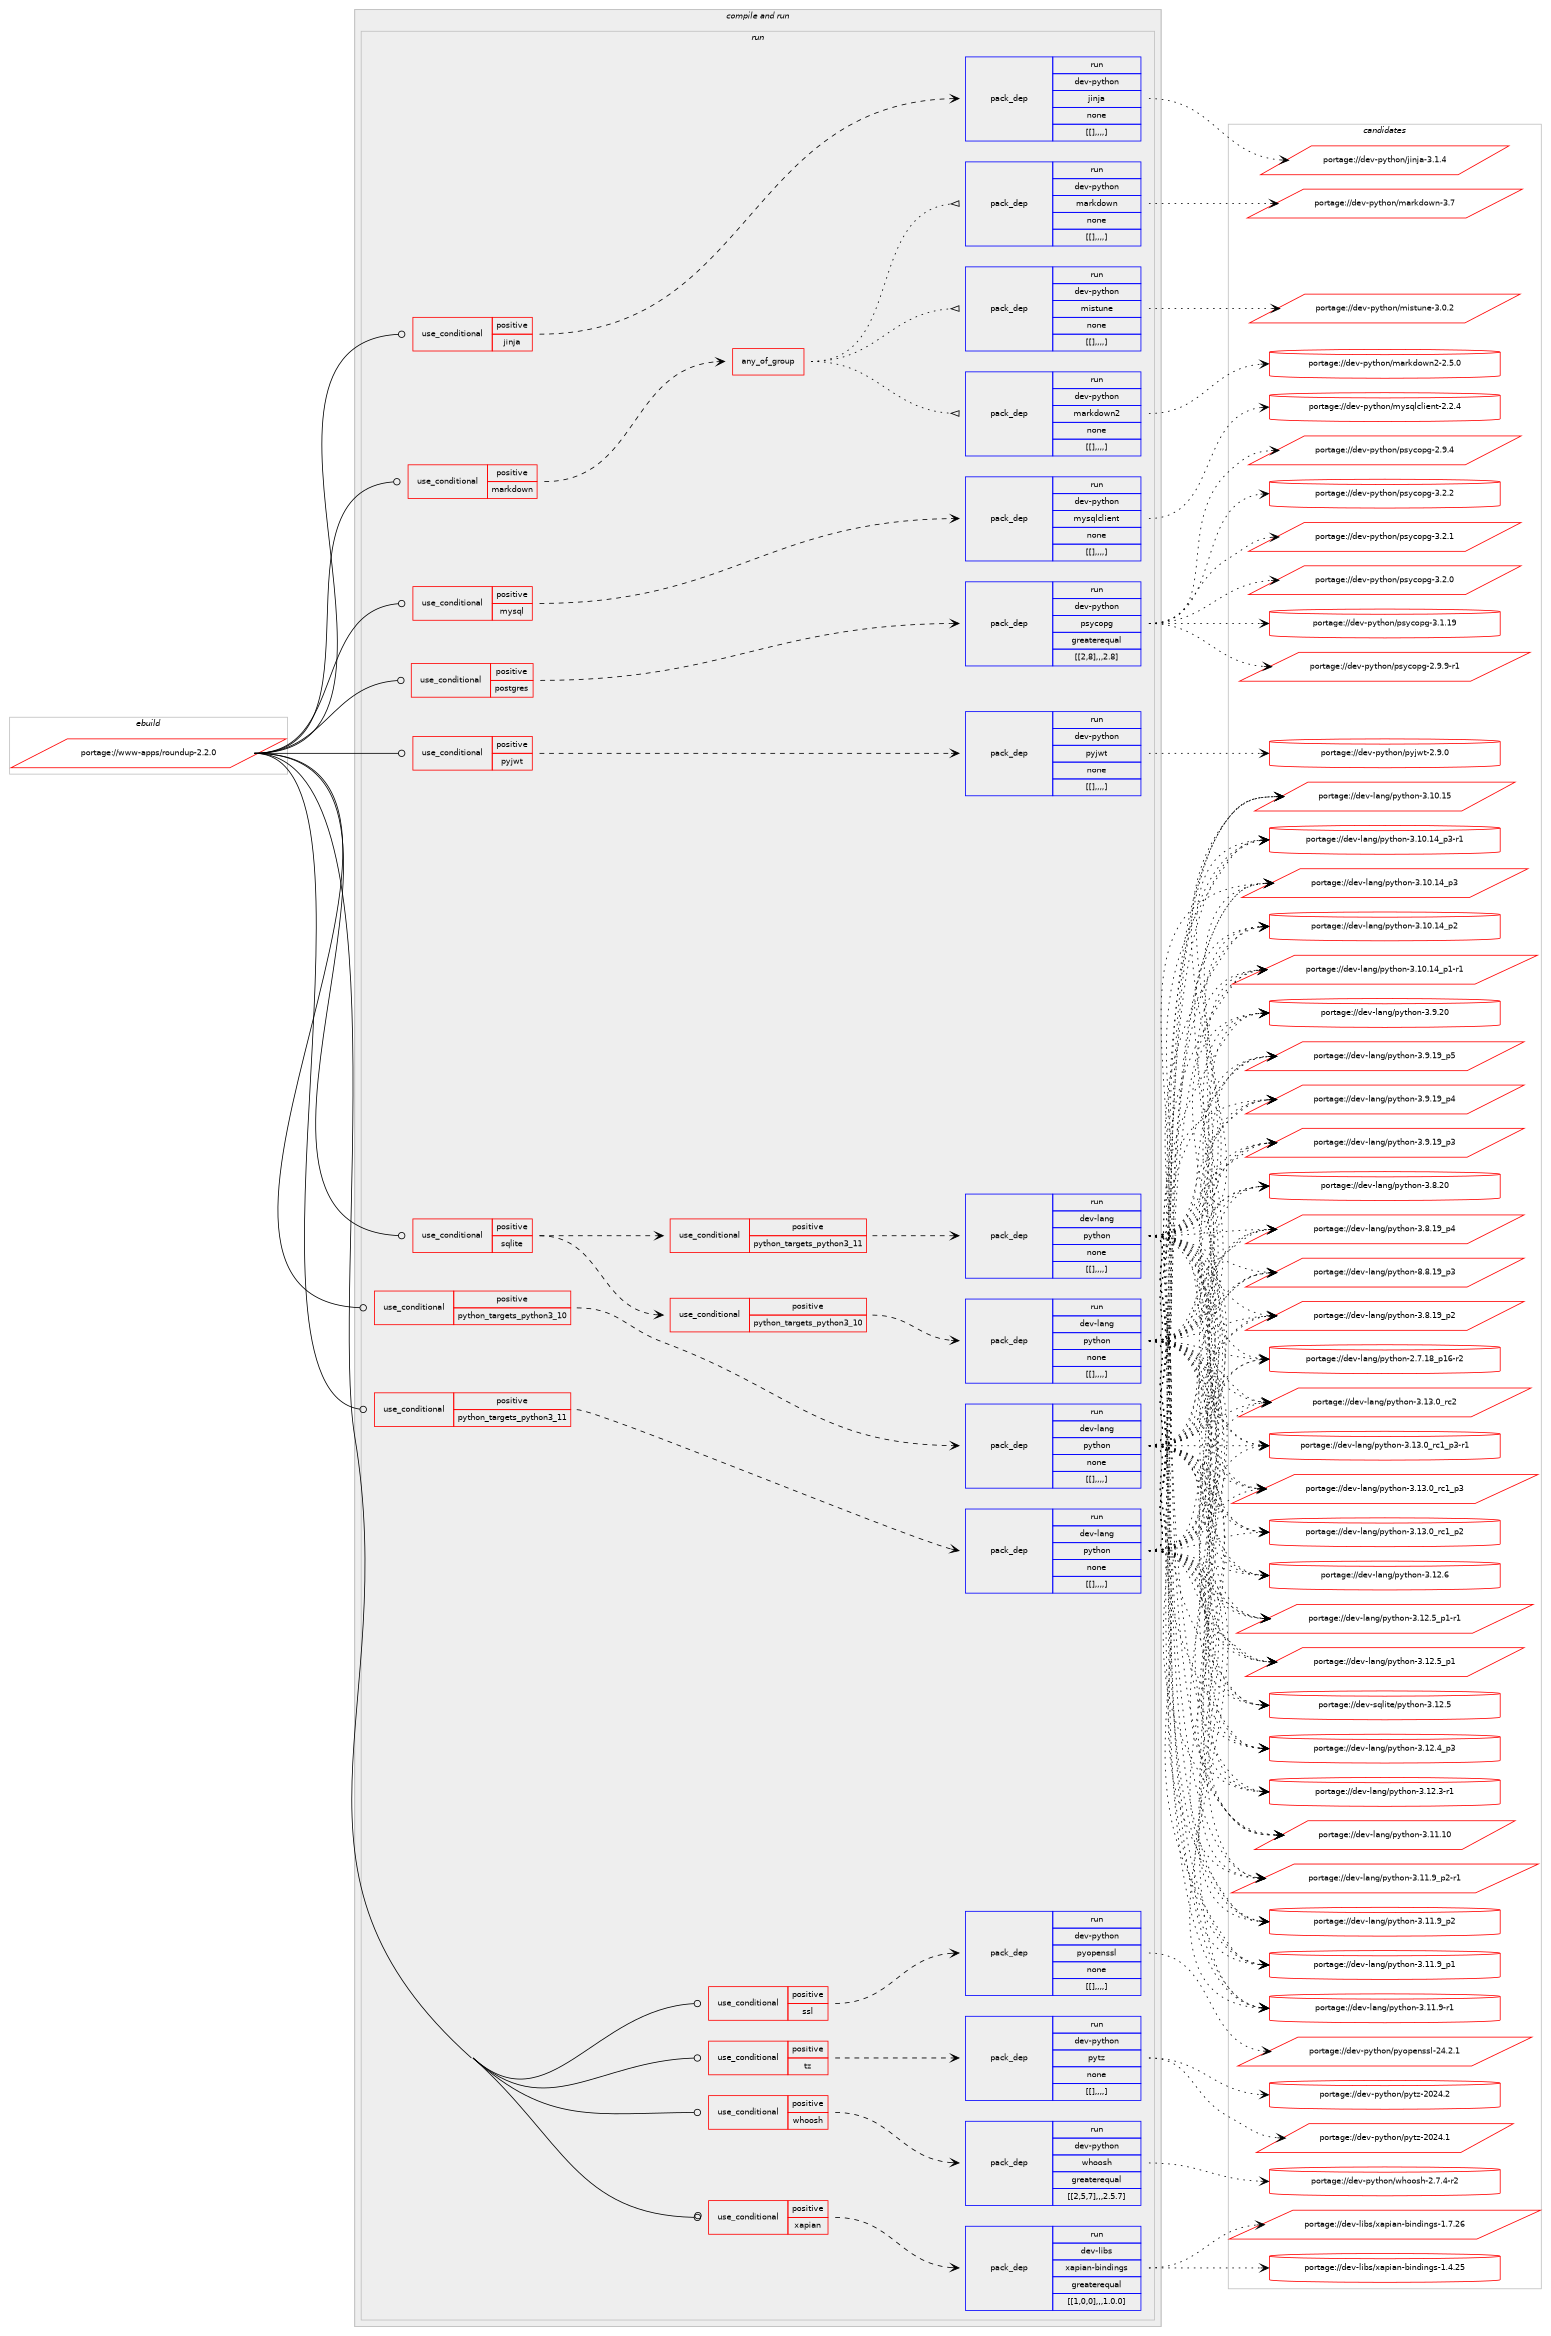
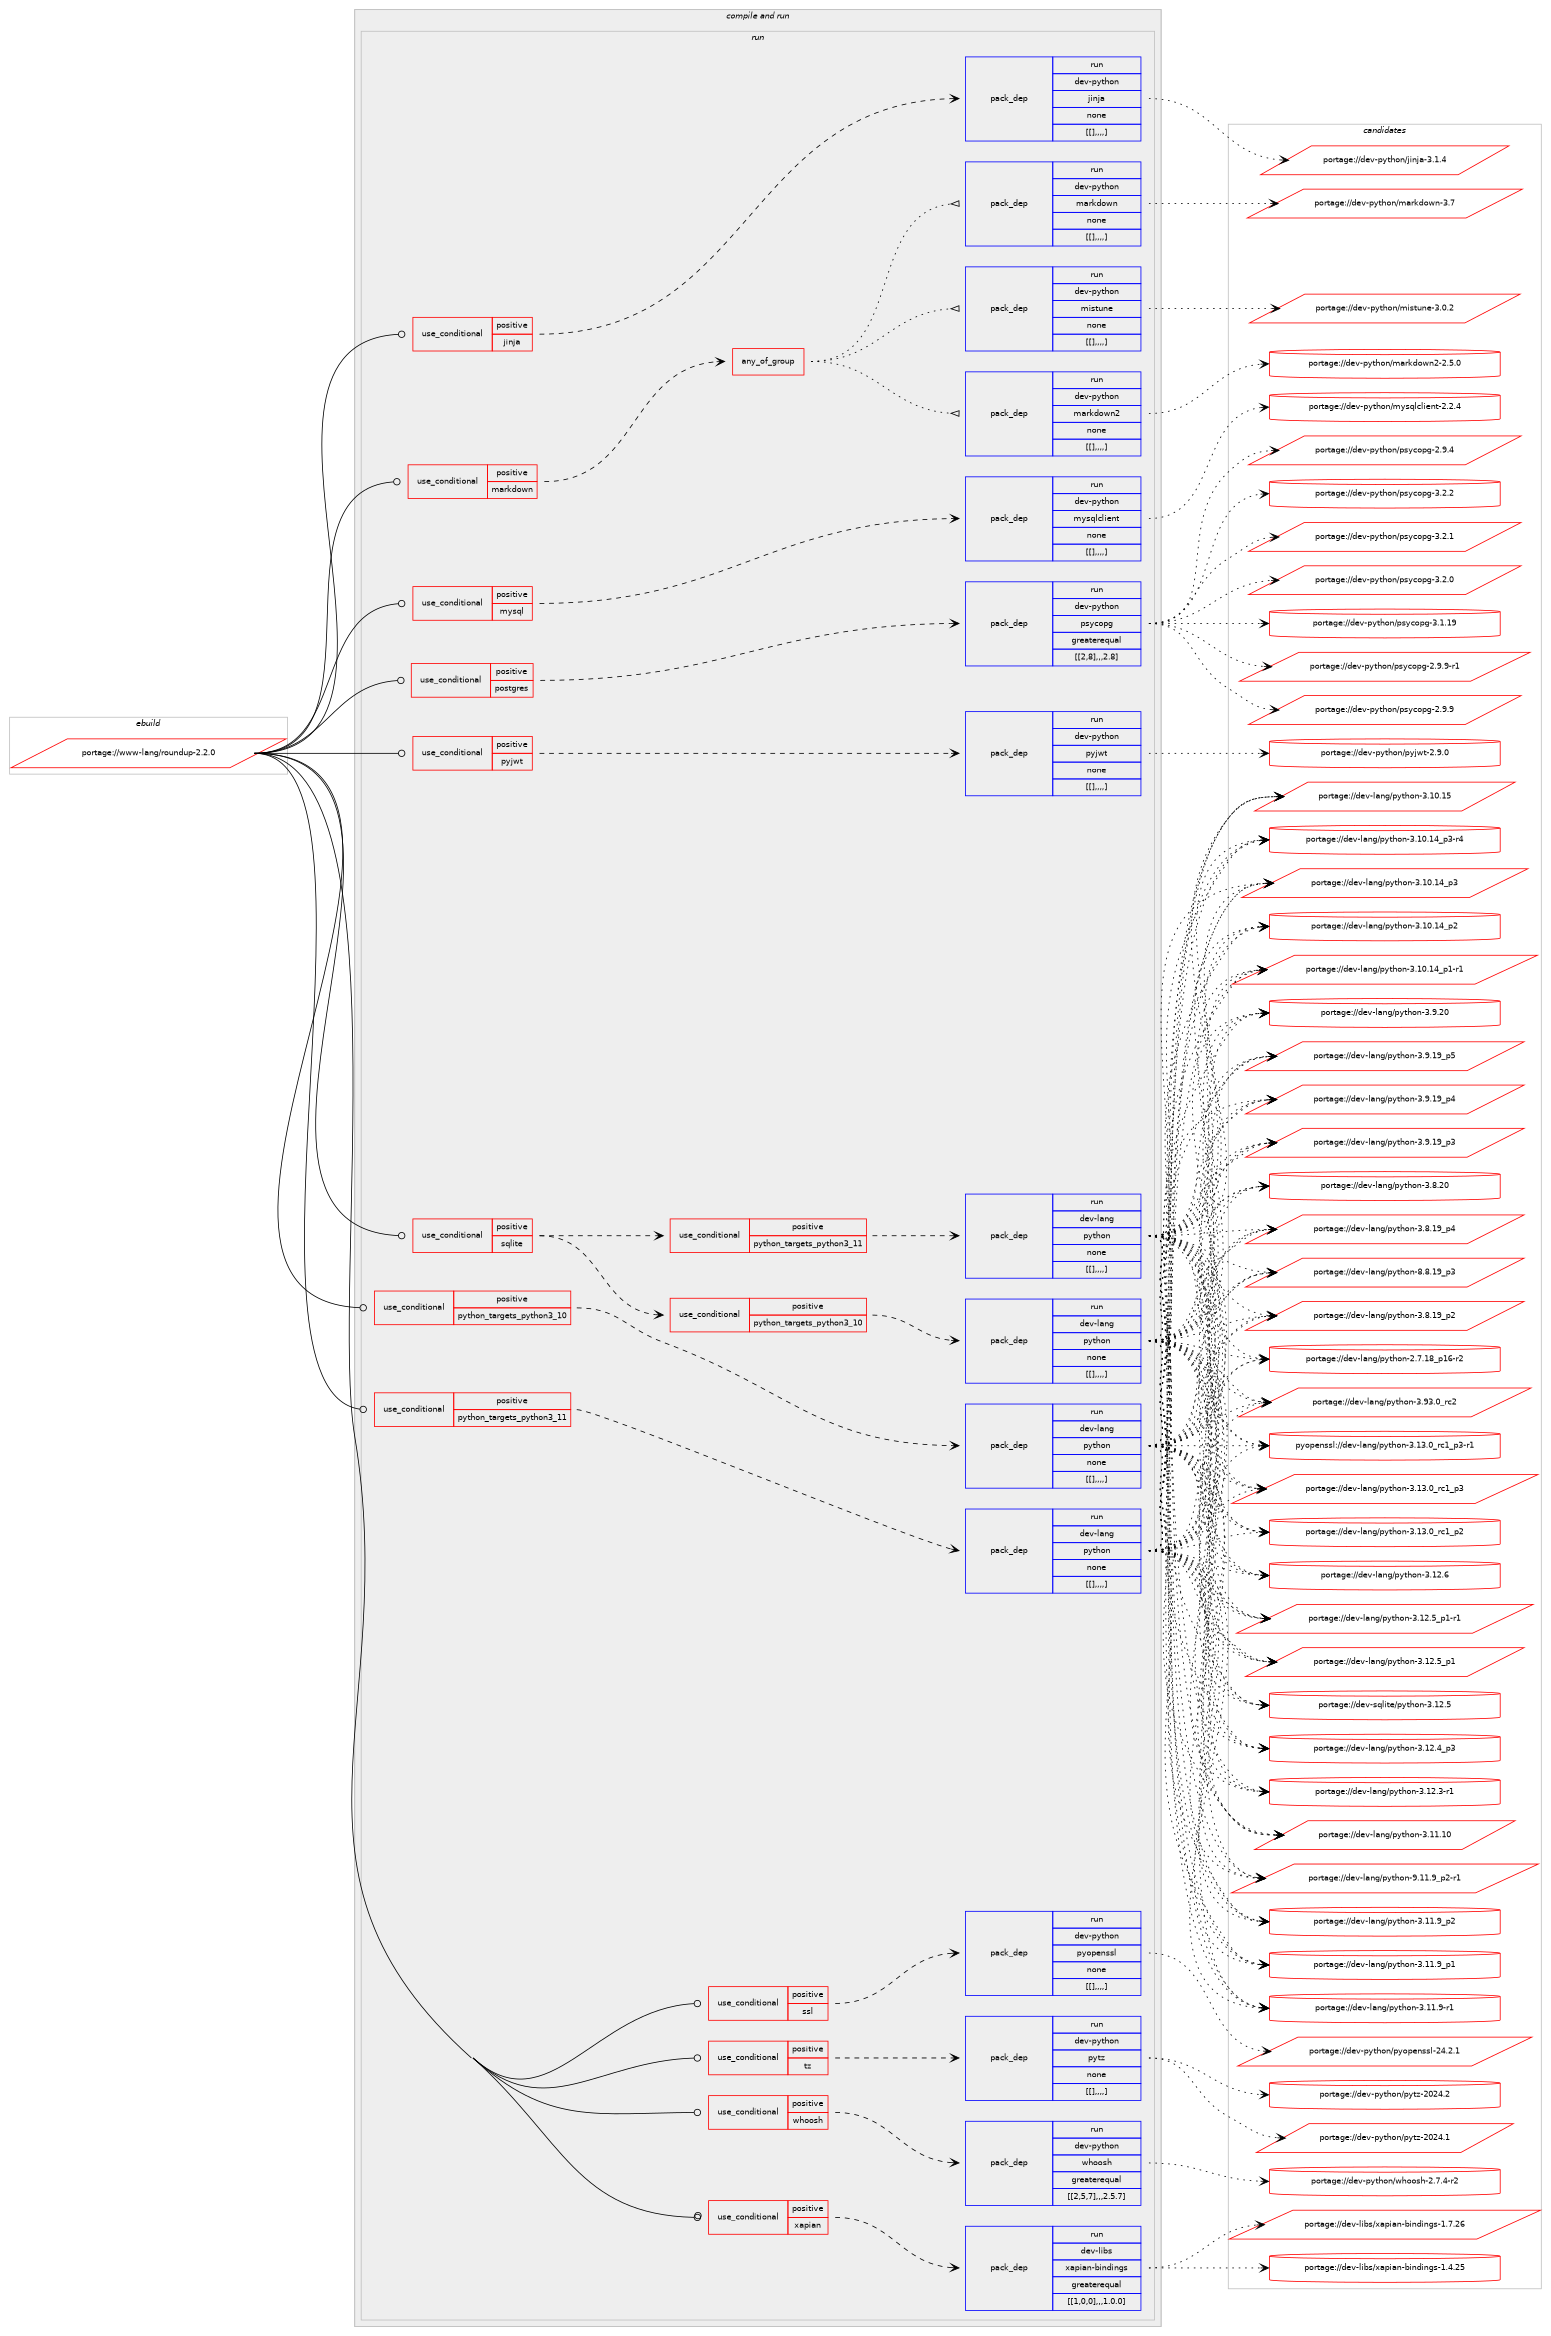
node "portage://dev-python/psycopg-2.9.9": added
node "portage://www-apps/roundup-2.2.0": label "portage://www-apps/roundup-2.2.0" -> "portage://www-lang/roundup-2.2.0"
node "portage://dev-lang/python-3.10.14_p3-r1": label "portage://dev-lang/python-3.10.14_p3-r1" -> "portage://dev-lang/python-3.10.14_p3-r4"
node "portage://dev-lang/python-3.13.0_rc2": label "portage://dev-lang/python-3.13.0_rc2" -> "portage://dev-lang/python-3.93.0_rc2"
node "portage://dev-lang/python-3.13.0_rc1_p3-r1": label "portage://dev-lang/python-3.13.0_rc1_p3-r1" -> "pyopenssl://dev-lang/python-3.13.0_rc1_p3-r1"
node "portage://dev-lang/python-3.11.9_p2-r1": label "portage://dev-lang/python-3.11.9_p2-r1" -> "portage://dev-lang/python-9.11.9_p2-r1"
